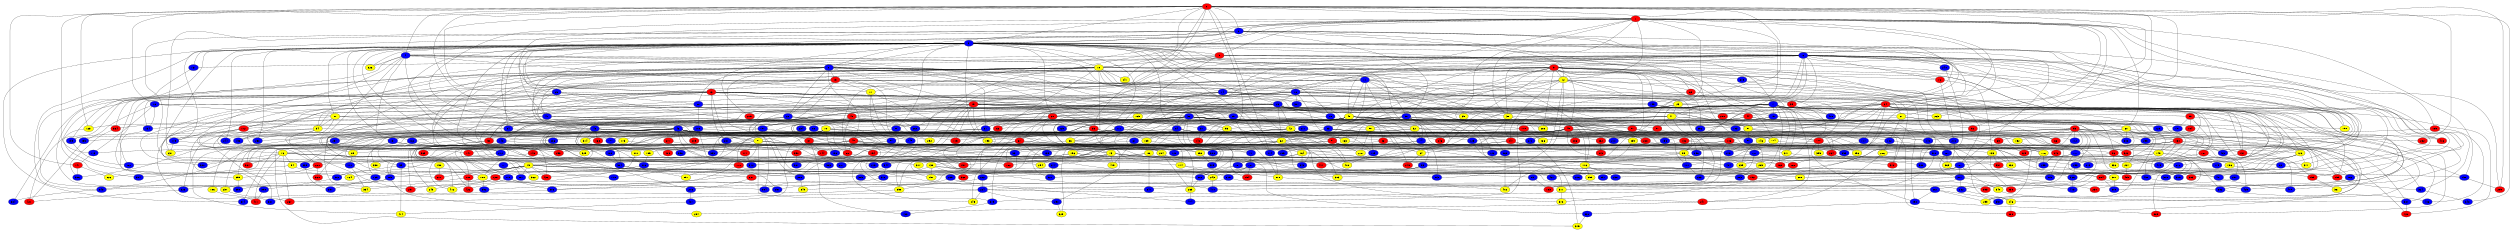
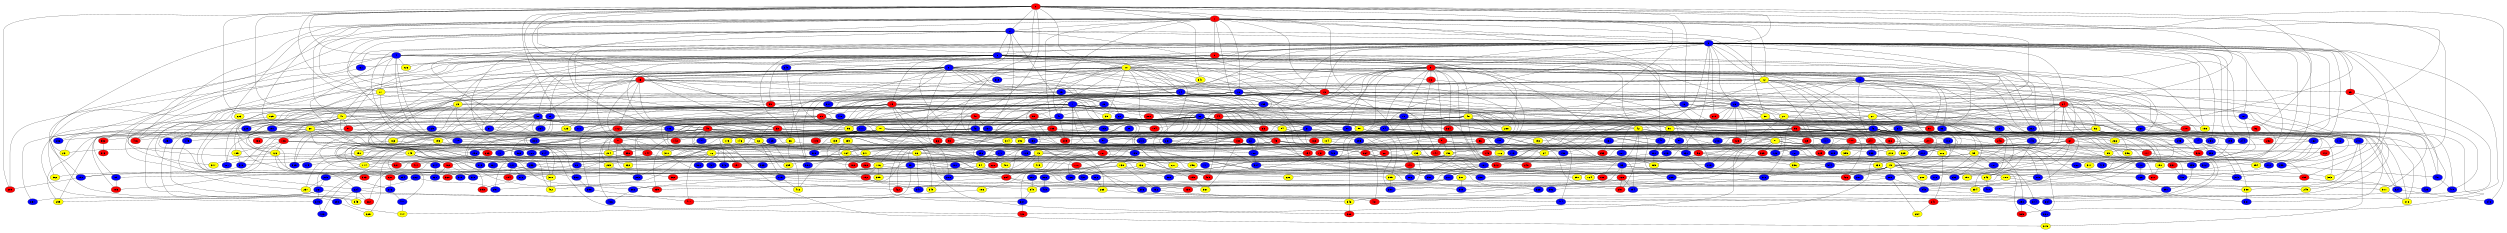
edge "30" -- "116": now "339" -- "116"
edge "36" -- "377": removed
node "256": added
